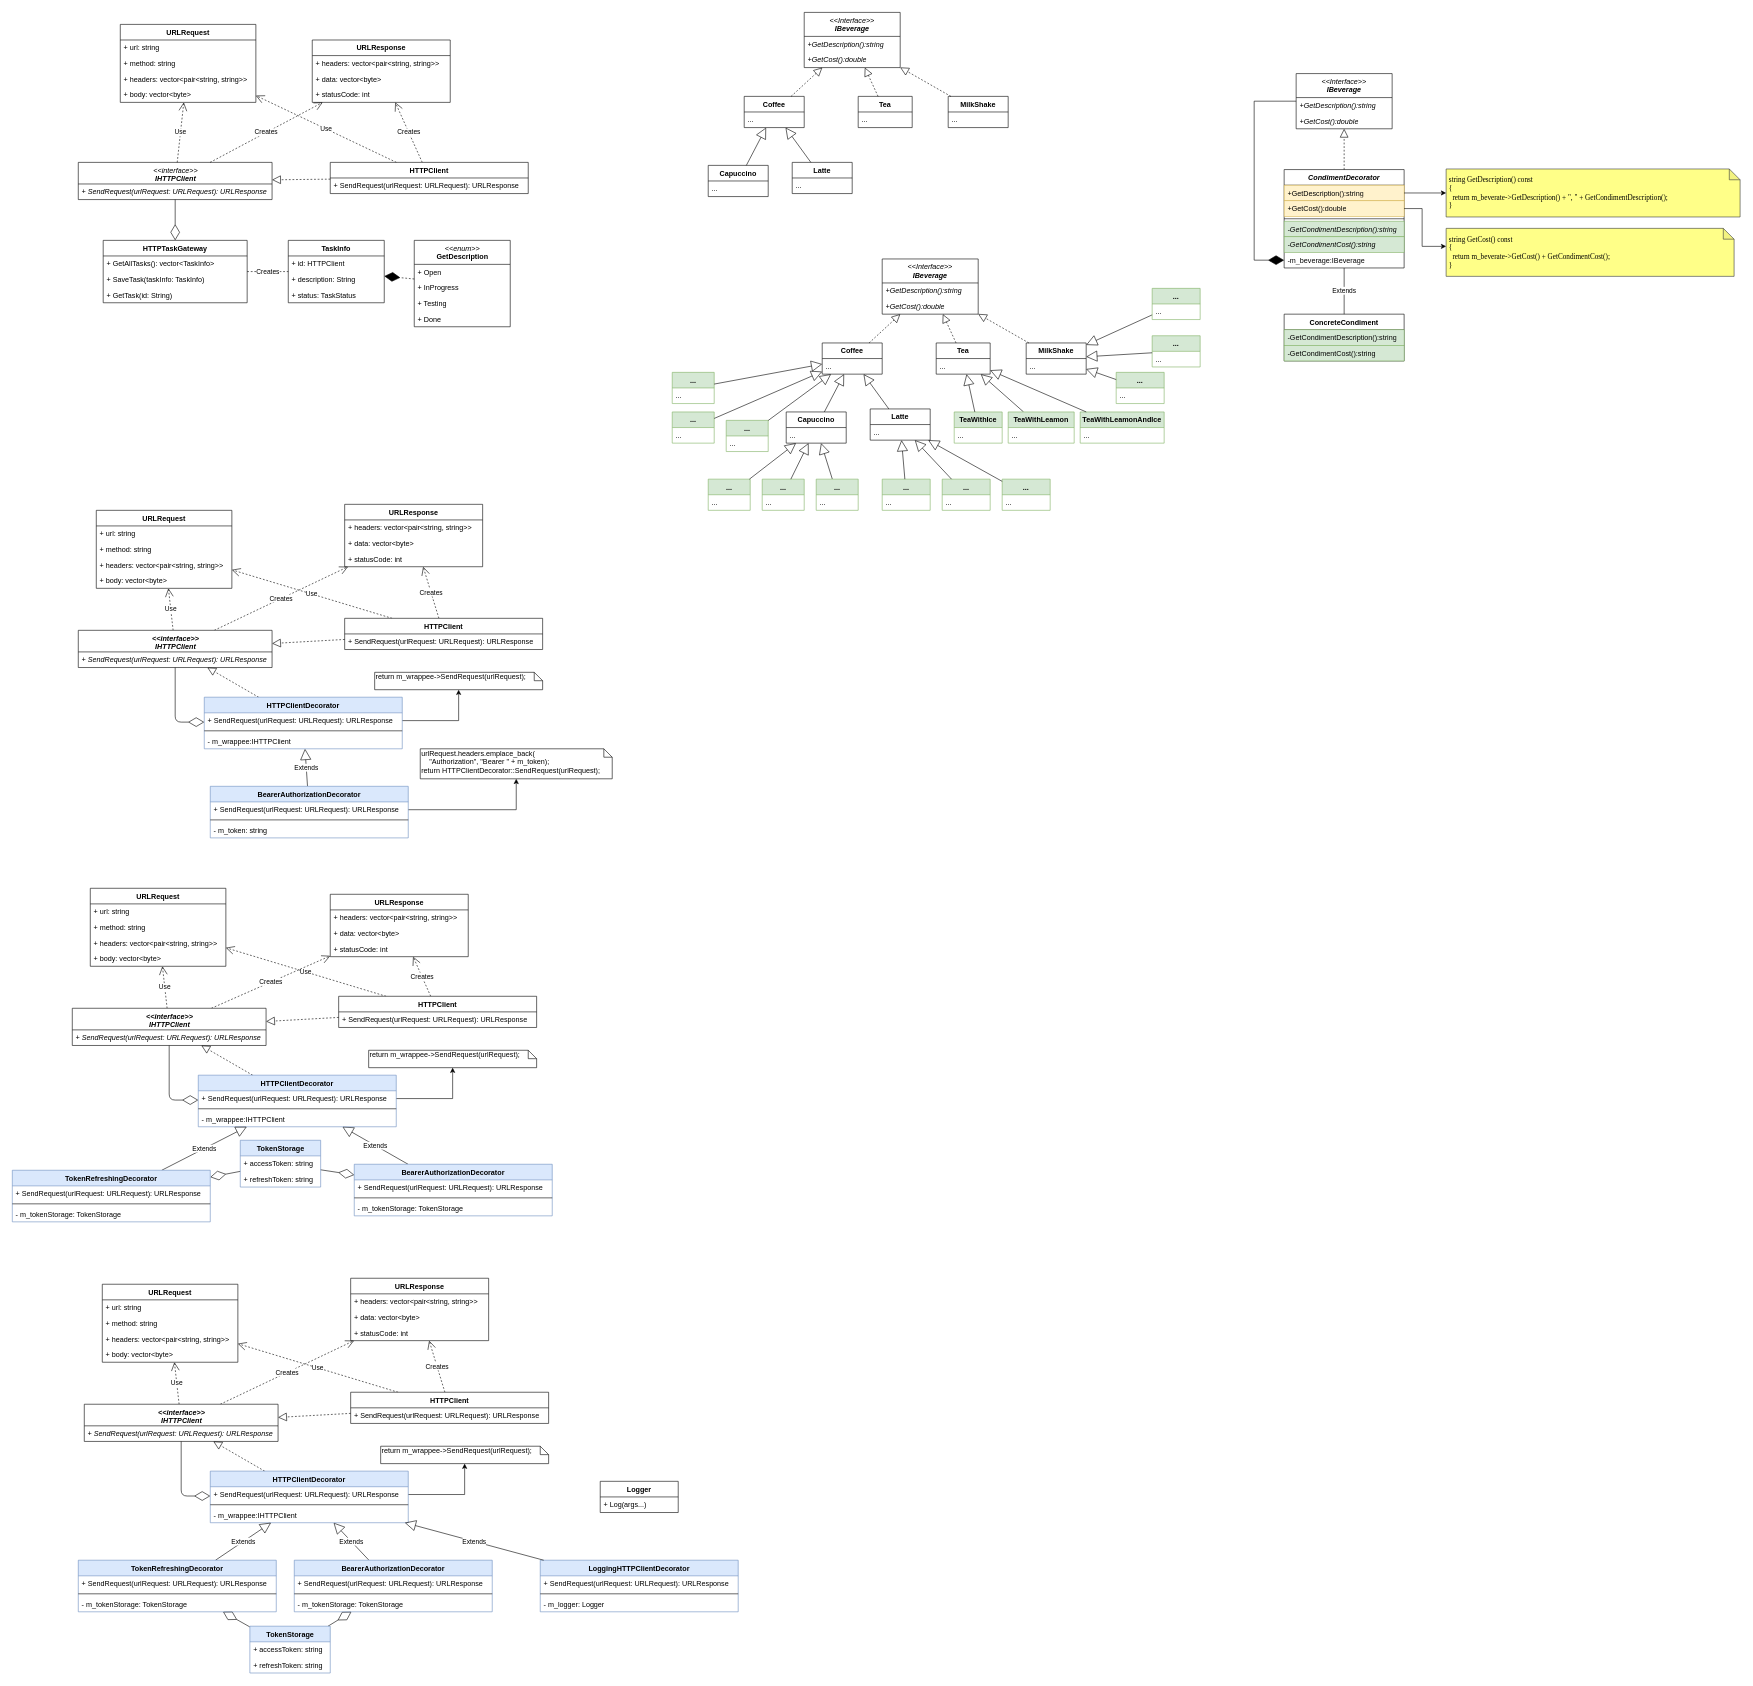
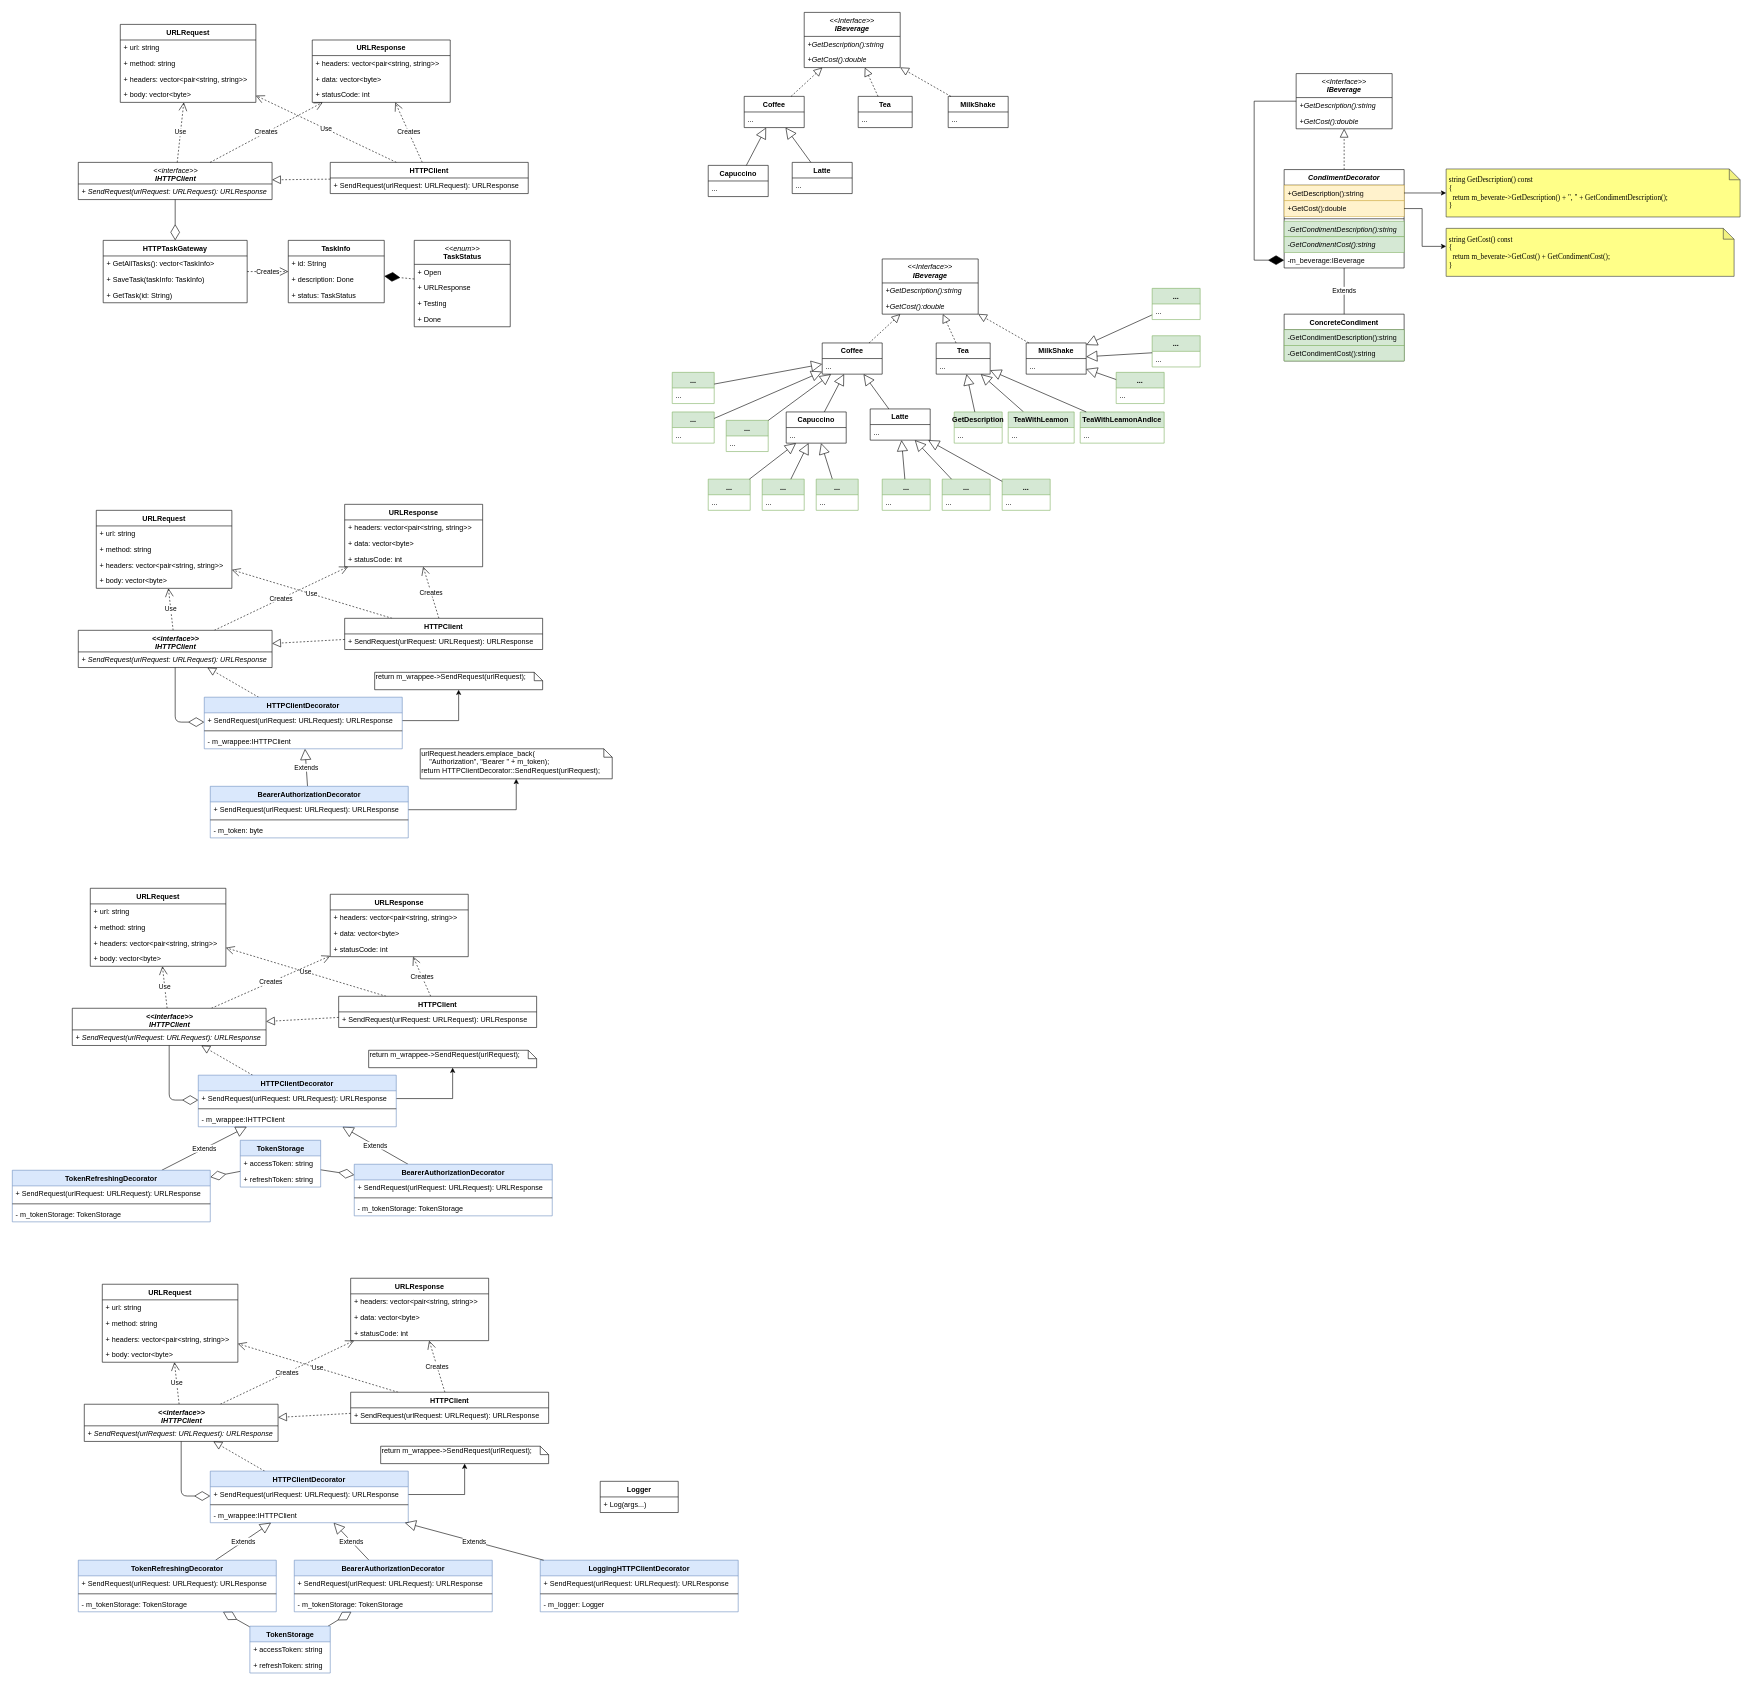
node "<<enum>> GetDescription": label "<<enum>> GetDescription" -> "<<enum>> TaskStatus"
node "+ id: HTTPClient": label "+ id: HTTPClient" -> "+ id: String"
edge "HTTPTaskGateway" -- "TaskInfo": arrowhead none -> open
node "+ description: String": label "+ description: String" -> "+ description: Done"
node "+ InProgress": label "+ InProgress" -> "+ URLResponse"
node "TeaWithIce": label "TeaWithIce" -> "GetDescription"
node "- m_token: string": label "- m_token: string" -> "- m_token: byte"
